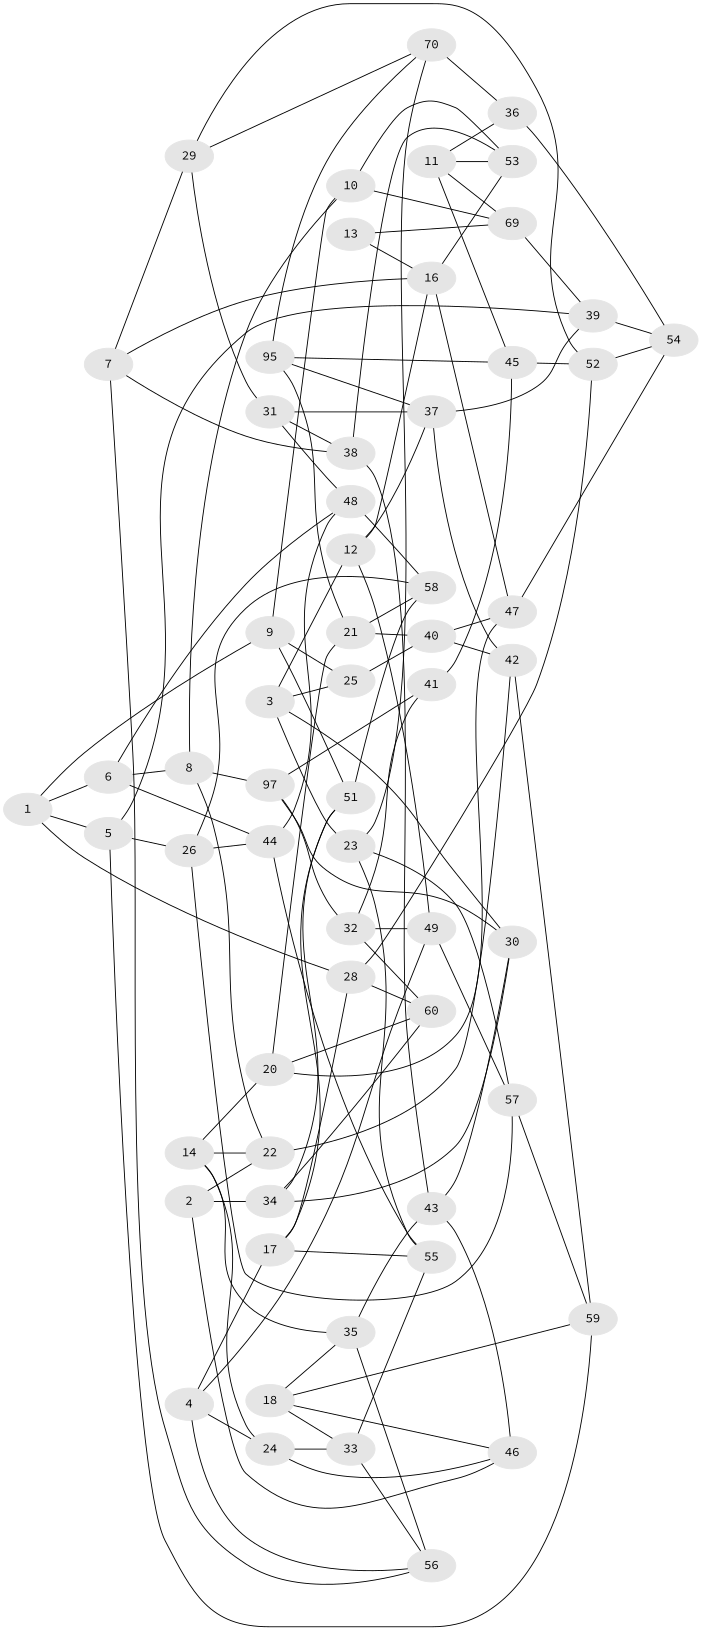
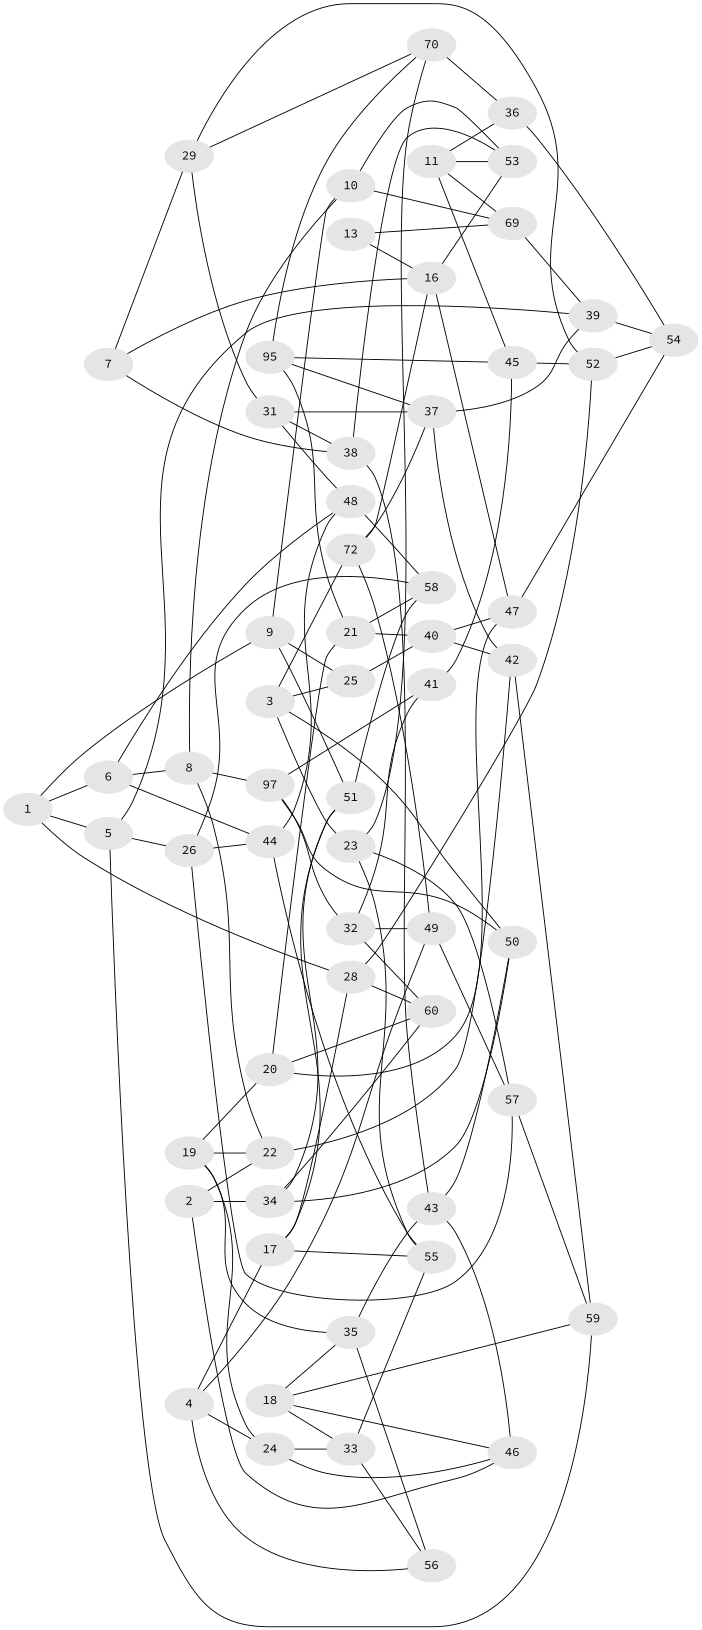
node "12": label "12" -> "72"
node "30": label "30" -> "50"
edge "7" -- "56": removed
node "14": label "14" -> "19"
